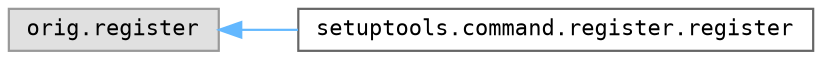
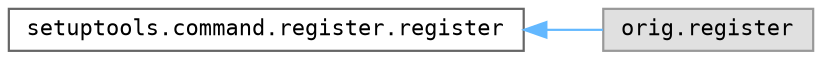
edge "setuptools.command.register.register" -> "orig.register": reversed
